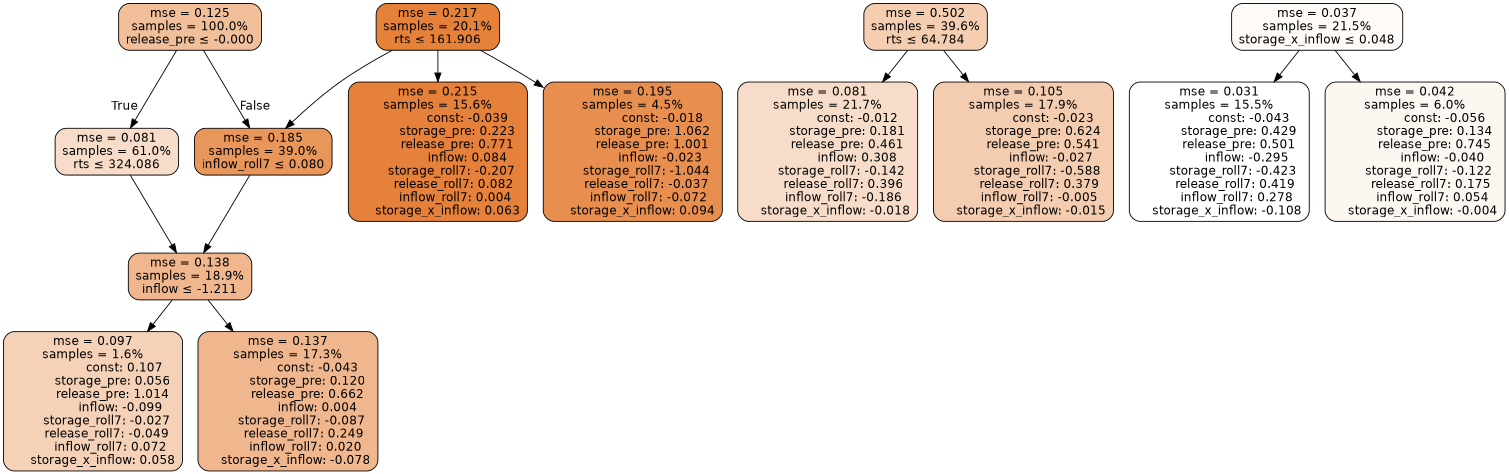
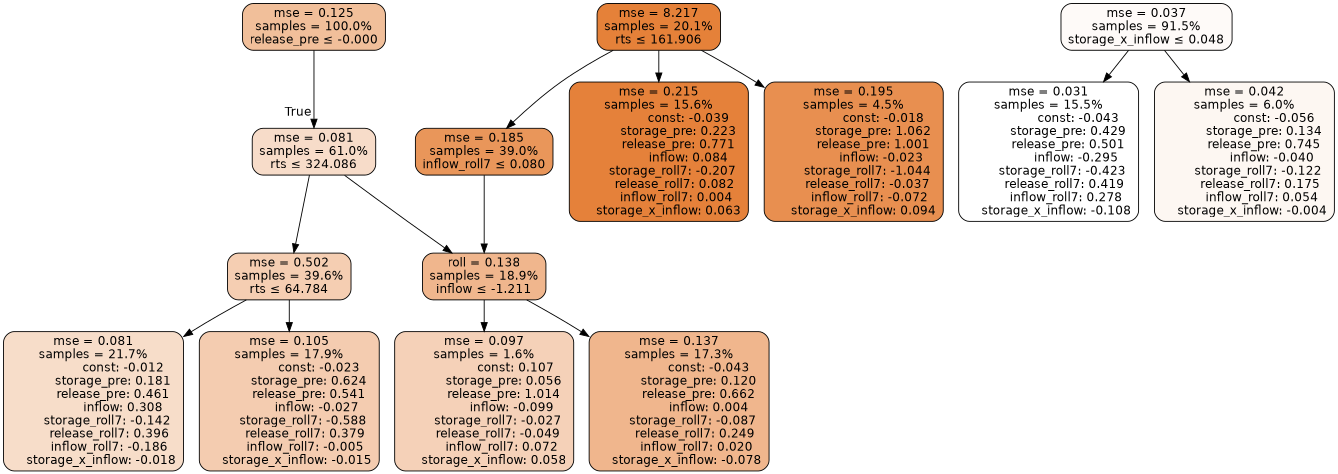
node "mse = 0.217 samples = 20.1% rts ≤ 161.906": label "mse = 0.217 samples = 20.1% rts ≤ 161.906" -> "mse = 8.217 samples = 20.1% rts ≤ 161.906"
node "mse = 0.037 samples = 21.5% storage_x_inflow ≤ 0.048": label "mse = 0.037 samples = 21.5% storage_x_inflow ≤ 0.048" -> "mse = 0.037 samples = 91.5% storage_x_inflow ≤ 0.048"
edge "mse = 0.125 samples = 100.0% release_pre ≤ -0.000" -> "mse = 0.185 samples = 39.0% inflow_roll7 ≤ 0.080": removed
edge "mse = 0.081 samples = 61.0% rts ≤ 324.086" -> "mse = 0.502 samples = 39.6% rts ≤ 64.784": added
node "mse = 0.138 samples = 18.9% inflow ≤ -1.211": label "mse = 0.138 samples = 18.9% inflow ≤ -1.211" -> "roll = 0.138 samples = 18.9% inflow ≤ -1.211"
